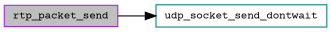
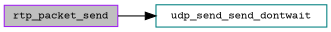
node "udp_socket_send_dontwait": label "udp_socket_send_dontwait" -> "udp_send_send_dontwait"
